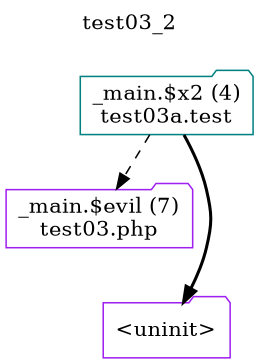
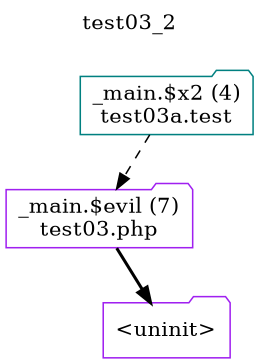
edge "_main.$x2 (4) test03a.test" -> "<uninit>": now "_main.$evil (7) test03.php" -> "<uninit>"
